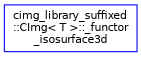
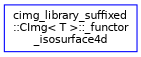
node "cimg_library_suffixed ::CImg< T >::_functor _isosurface3d": label "cimg_library_suffixed ::CImg< T >::_functor _isosurface3d" -> "cimg_library_suffixed ::CImg< T >::_functor _isosurface4d"
